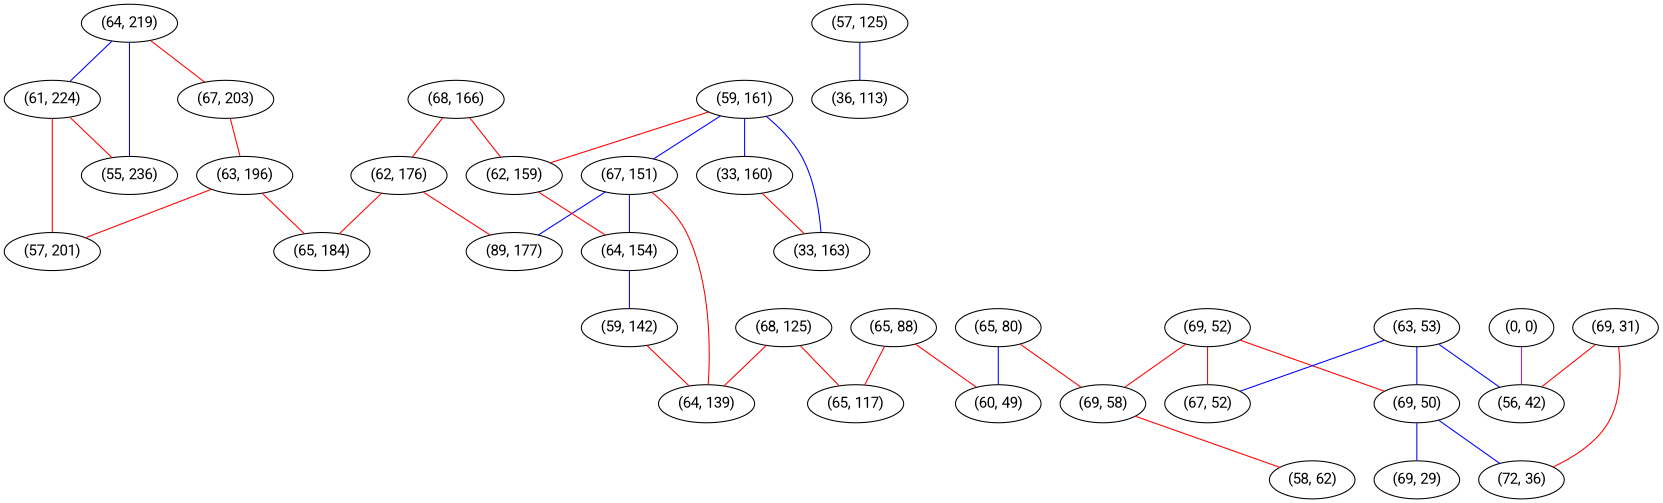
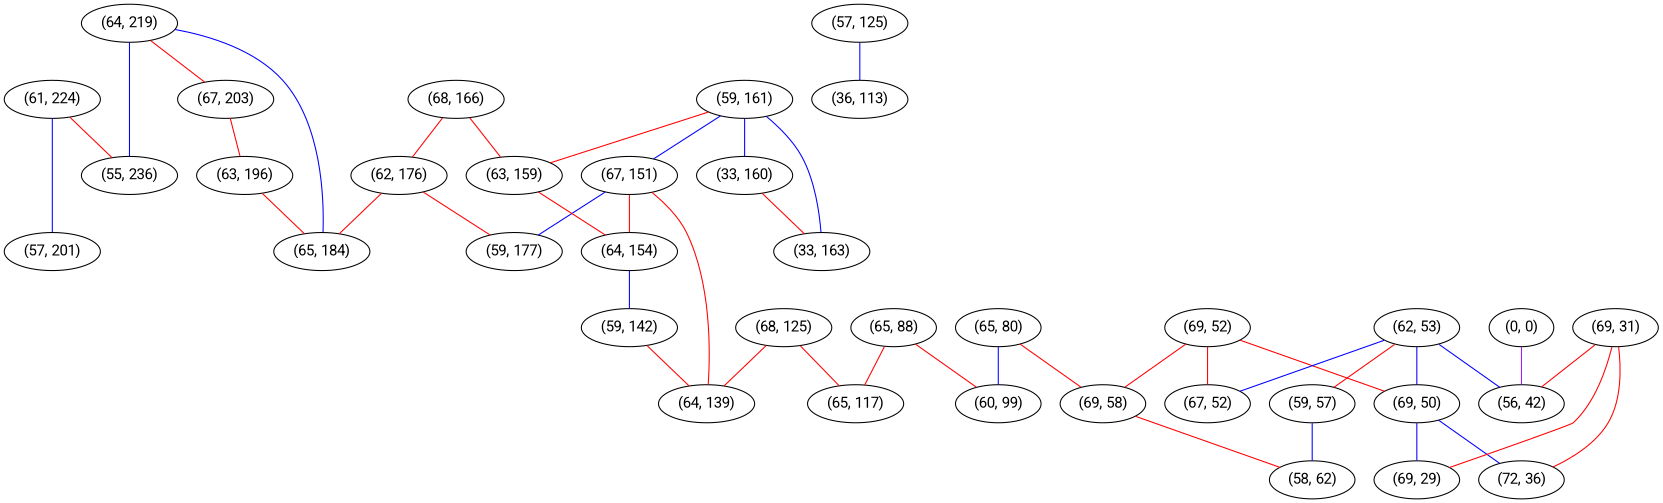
edge "(64, 219)" -- "(61, 224)": now "(64, 219)" -- "(65, 184)"
edge "(61, 224)" -- "(57, 201)": color red -> blue
node "(62, 159)": label "(62, 159)" -> "(63, 159)"
edge "(63, 196)" -- "(57, 201)": removed
edge "(67, 151)" -- "(64, 154)": color blue -> red
node "(89, 177)": label "(89, 177)" -> "(59, 177)"
node "(63, 53)": label "(63, 53)" -> "(62, 53)"
node "(60, 49)": label "(60, 49)" -> "(60, 99)"
node "(59, 57)": added
edge "(69, 31)" -- "(69, 29)": added
